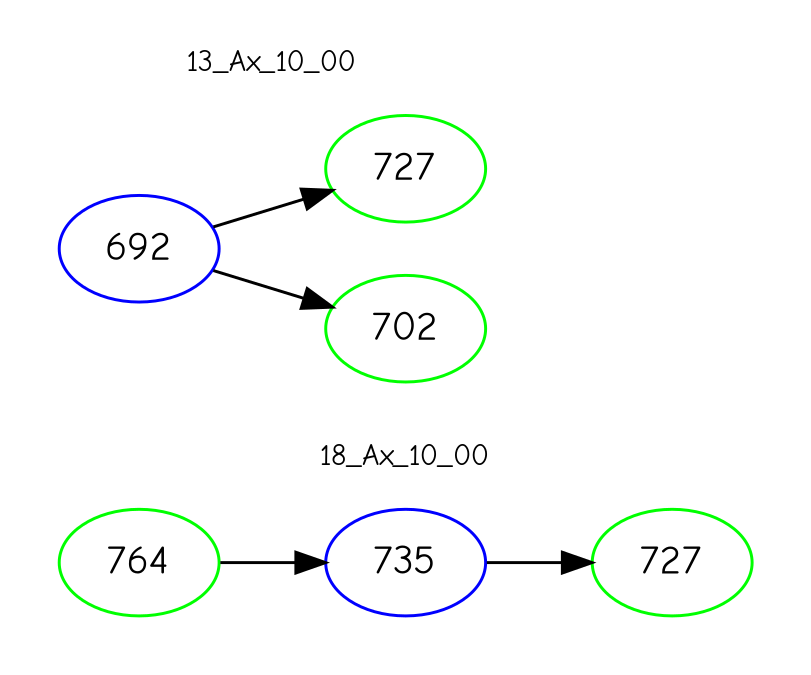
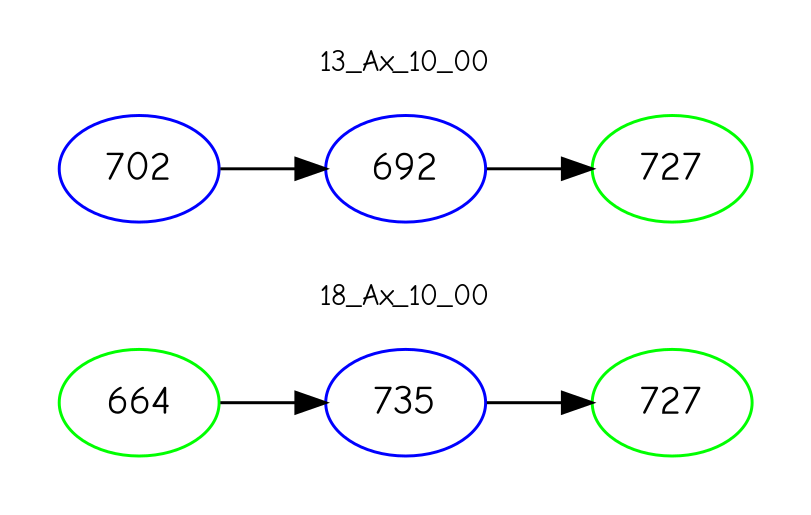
edge "692" -> "702": reversed
node "702": color green -> blue
node "764": label "764" -> "664"
